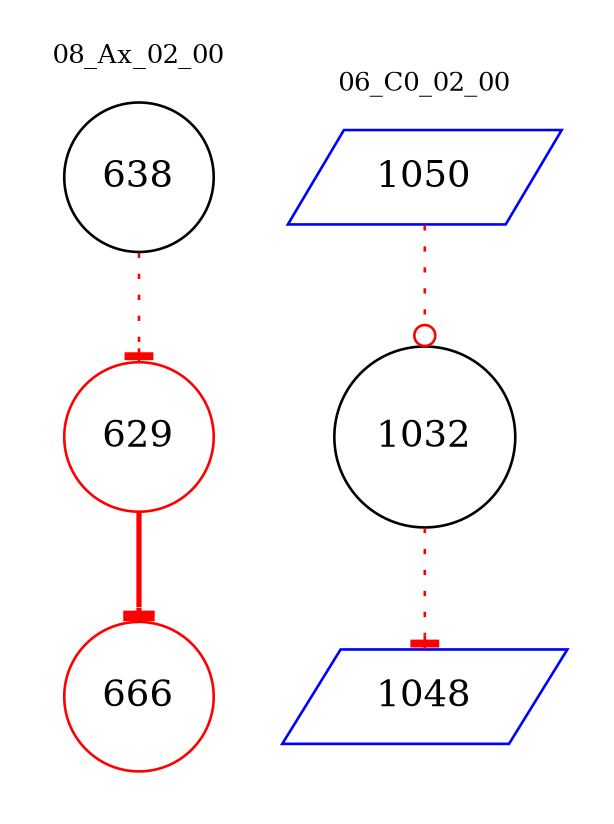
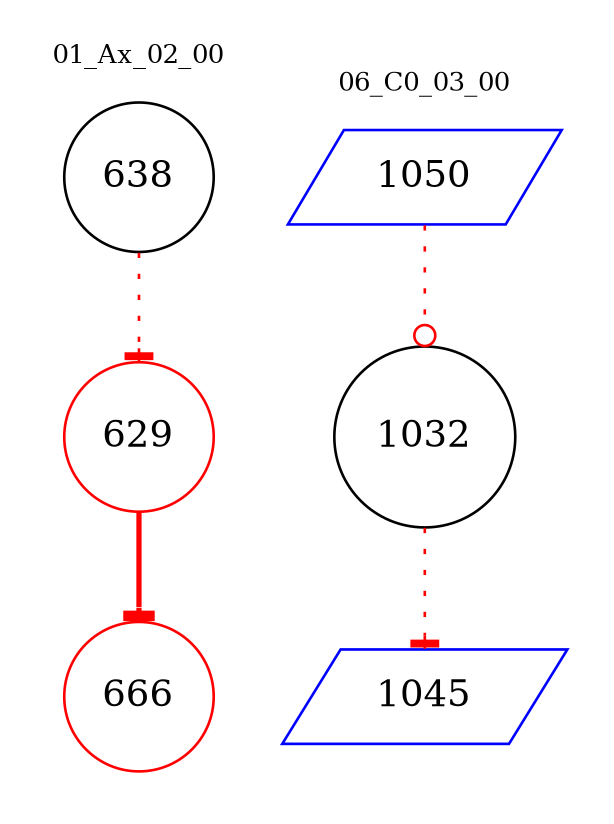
cluster "08_Ax_02_00": label "08_Ax_02_00" -> "01_Ax_02_00"
cluster "06_C0_02_00": label "06_C0_02_00" -> "06_C0_03_00"
node "1048": label "1048" -> "1045"
